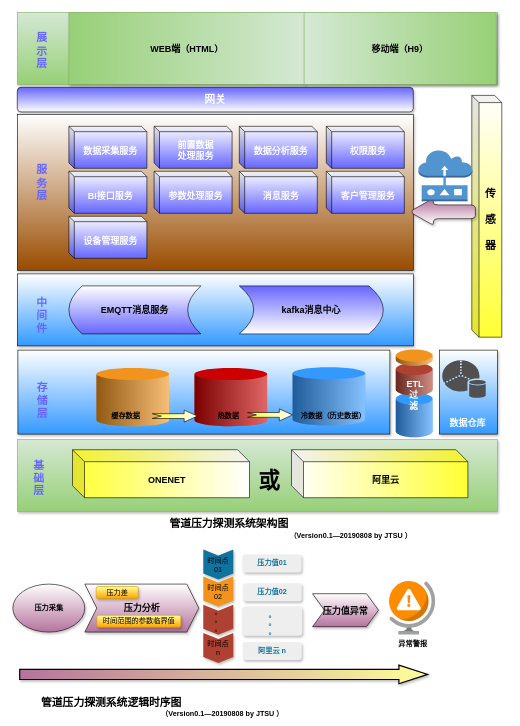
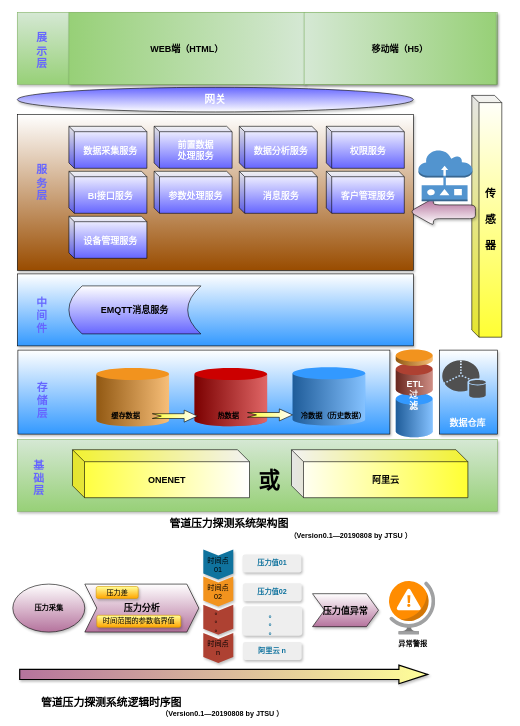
node "移动端（H9）": label "移动端（H9）" -> "移动端（H5）"
node "网关": shape rounded rectangle -> ellipse
node "kafka消息中心": removed
